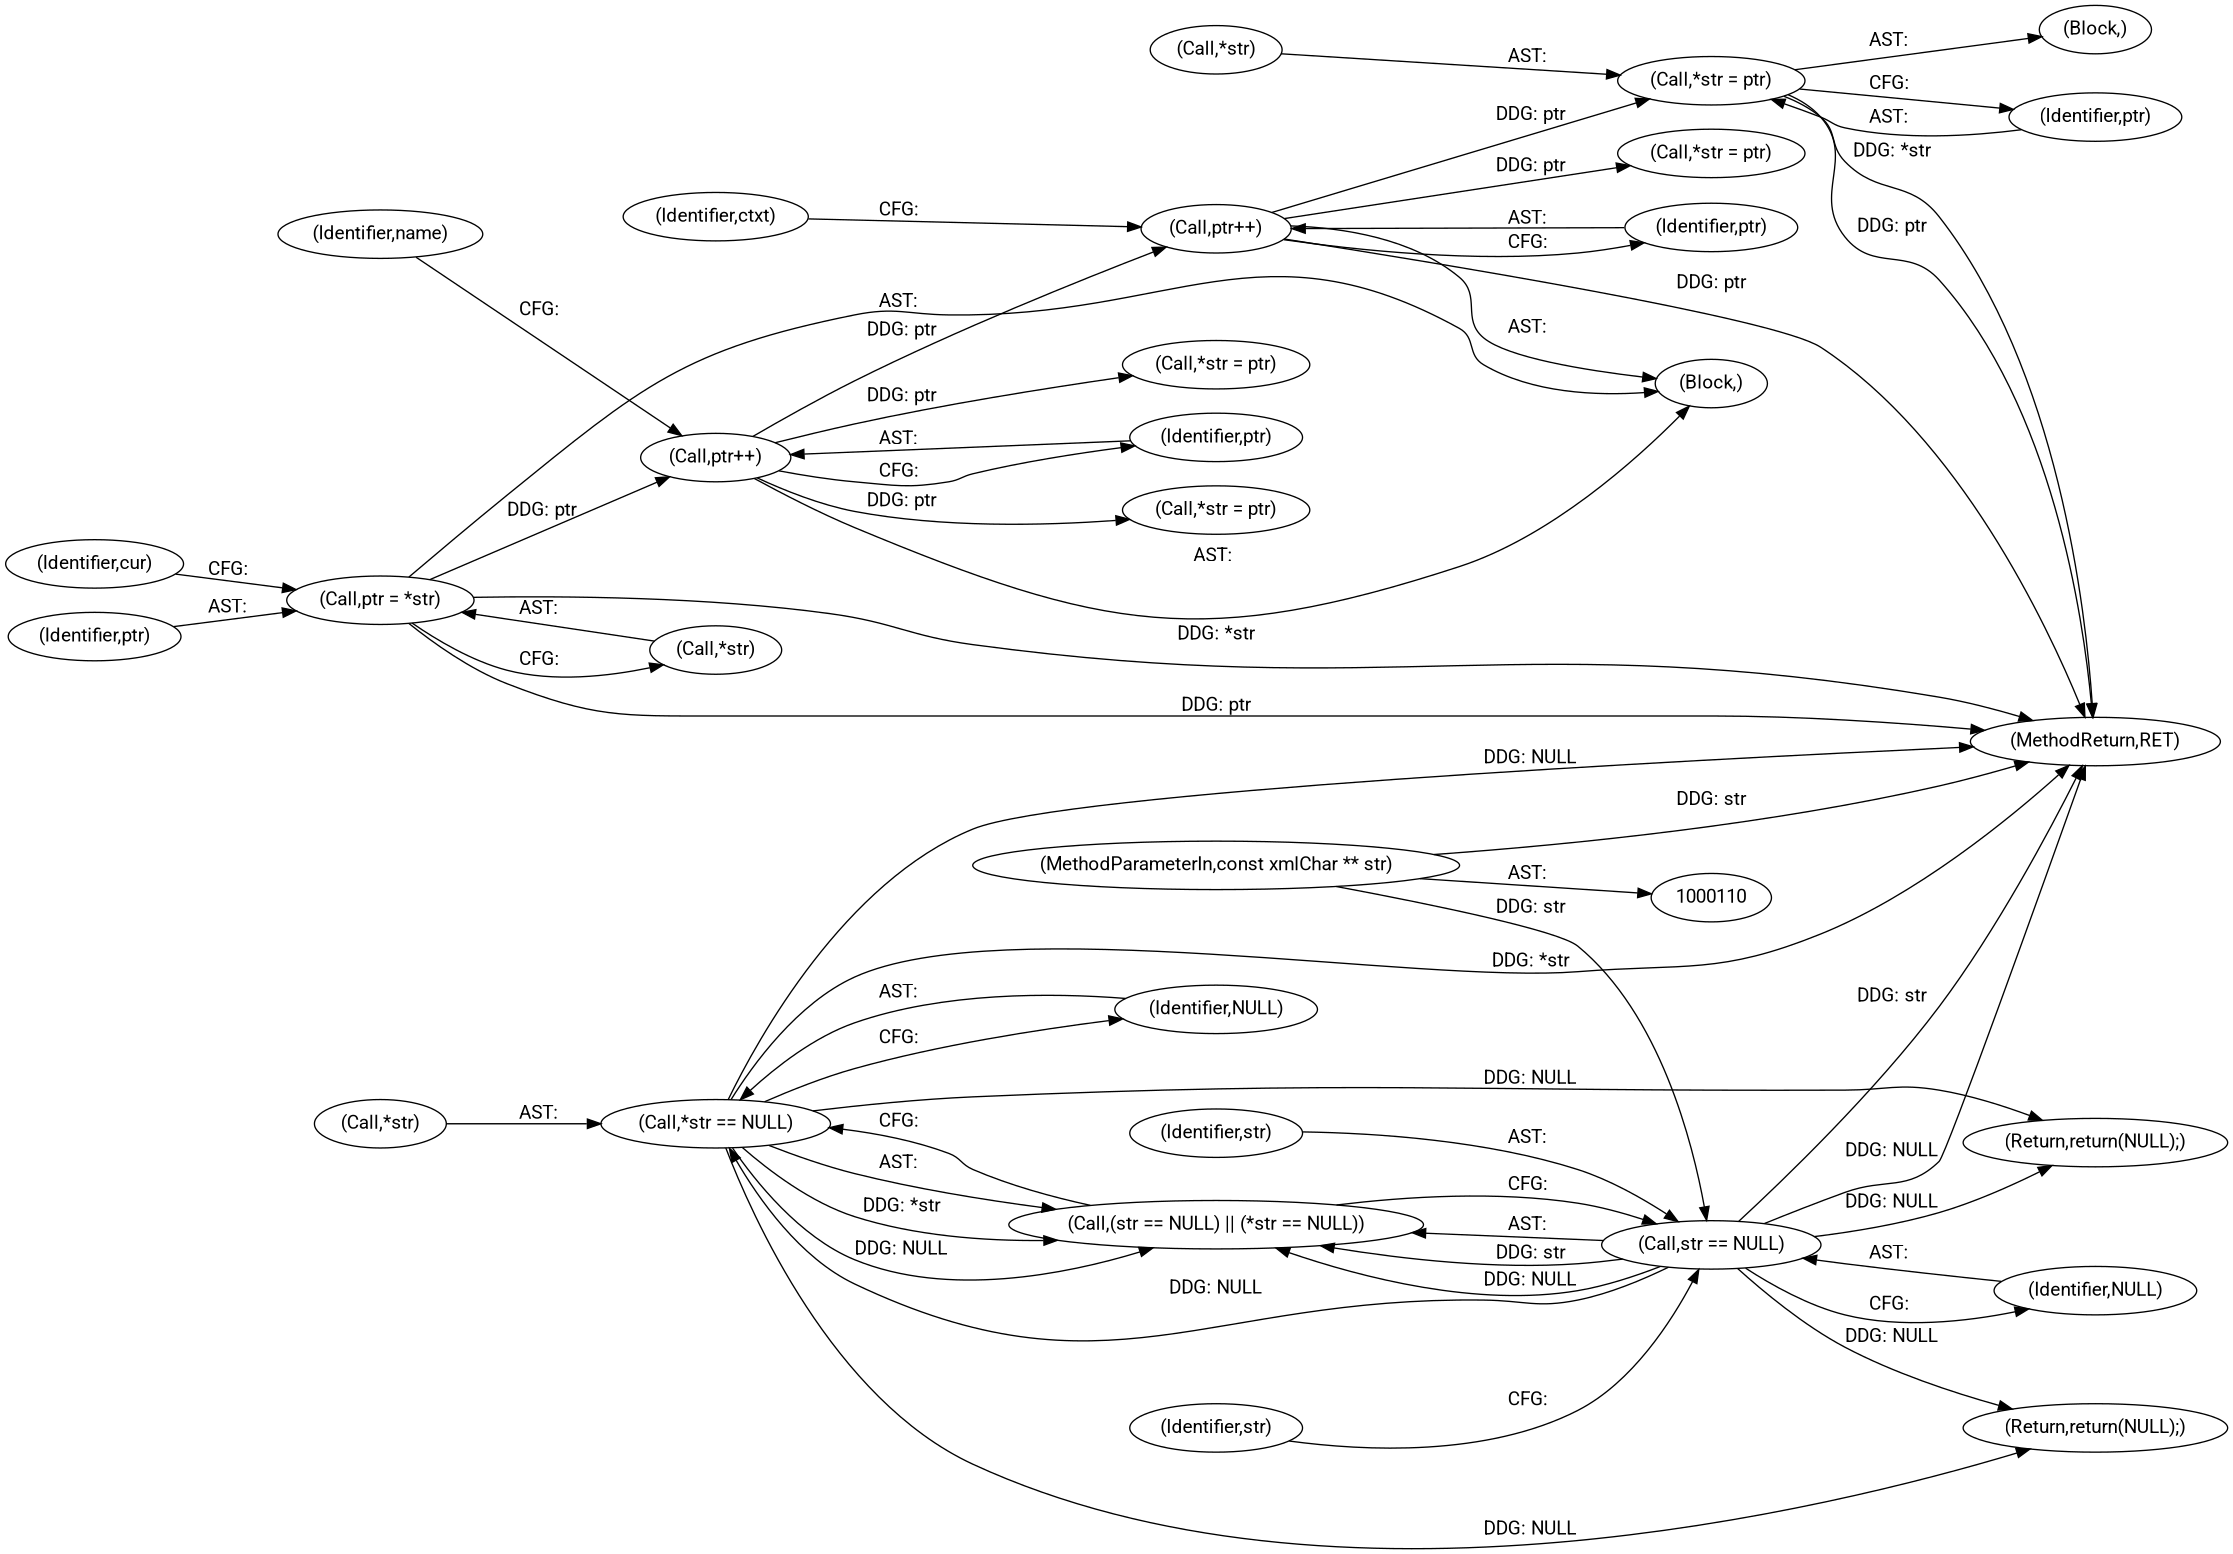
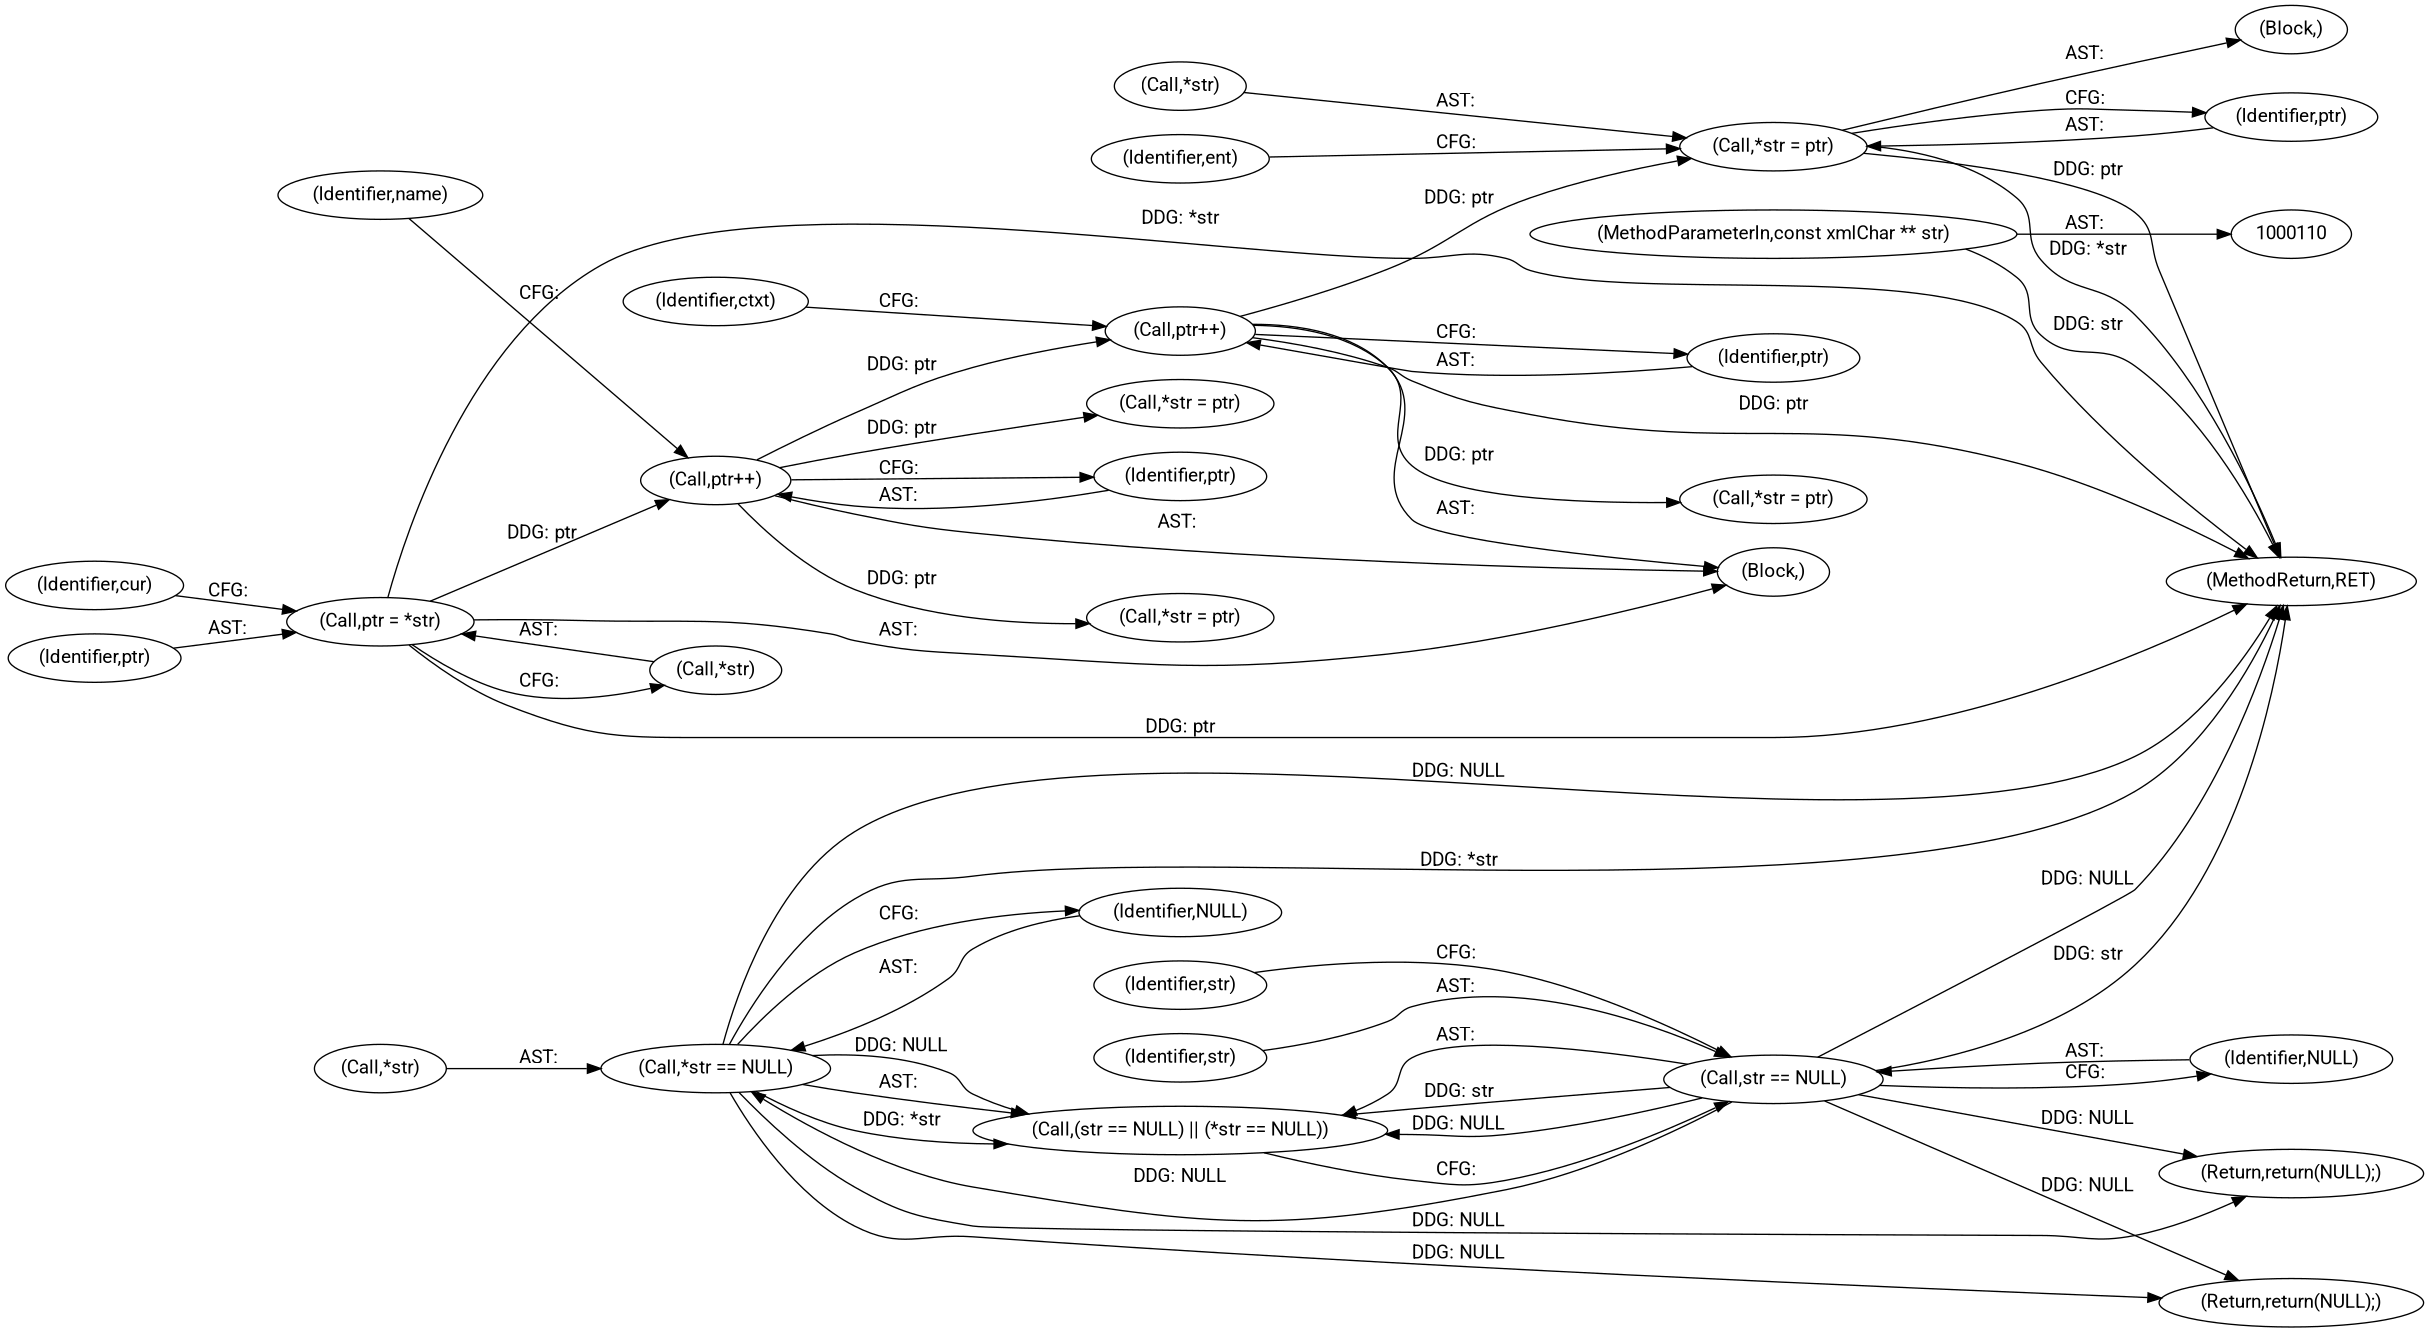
node "(Identifier,ent)": added
edge "(MethodParameterIn,const xmlChar ** str)" -> "(Call,str == NULL)": removed, label "DDG: str"
edge "(Call,(str == NULL) || (*str == NULL))" -> "(Call,*str == NULL)": removed, label "CFG:"
